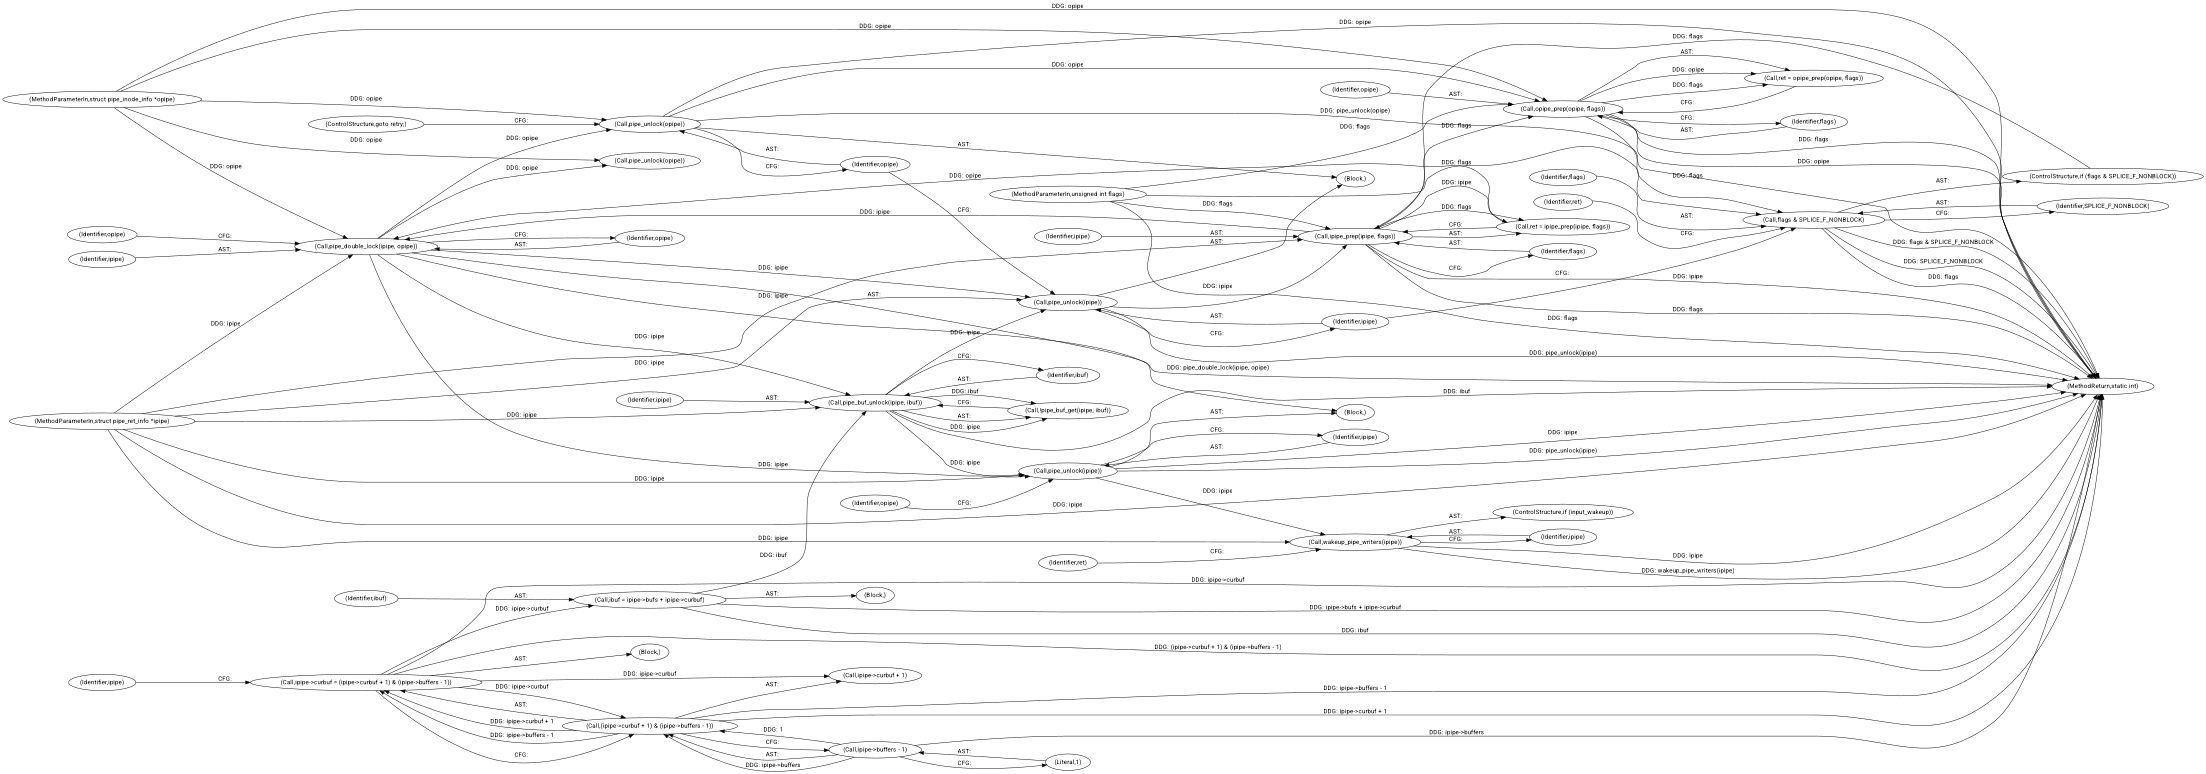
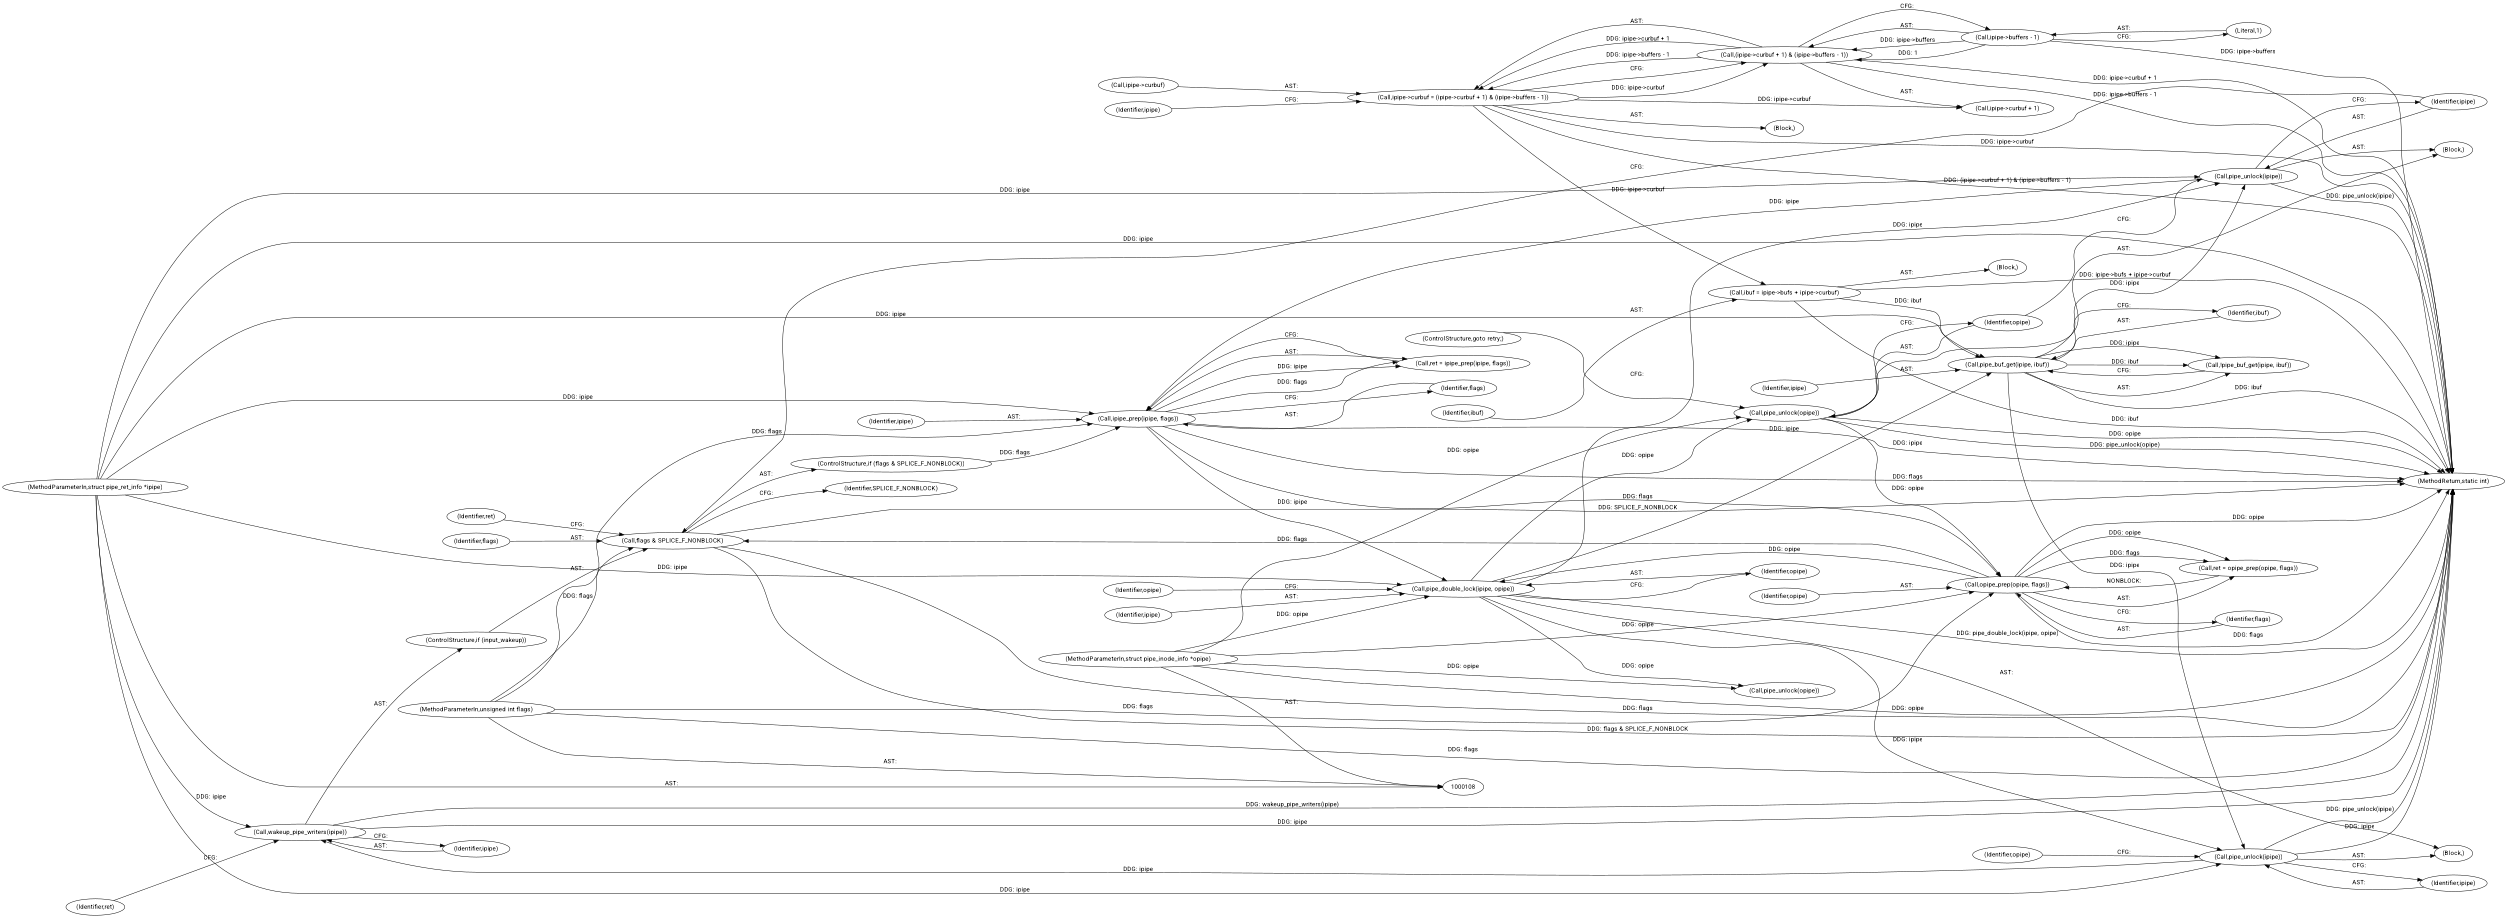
node "(Call,ipipe->curbuf)": added
edge "(Call,ret = opipe_prep(opipe, flags))" -> "(Call,opipe_prep(opipe, flags))": label "CFG: " -> "NONBLOCK: "
edge "(Call,ret = ipipe_prep(ipipe, flags))" -> "(Call,pipe_double_lock(ipipe, opipe))": now "(Call,opipe_prep(opipe, flags))" -> "(Call,pipe_double_lock(ipipe, opipe))"
edge "(Identifier,SPLICE_F_NONBLOCK)" -> "(Call,flags & SPLICE_F_NONBLOCK)": now "(ControlStructure,if (input_wakeup))" -> "(Call,flags & SPLICE_F_NONBLOCK)"
node "(Call,pipe_buf_unlock(ipipe, ibuf))": label "(Call,pipe_buf_unlock(ipipe, ibuf))" -> "(Call,pipe_buf_get(ipipe, ibuf))"
node "1000108": added
